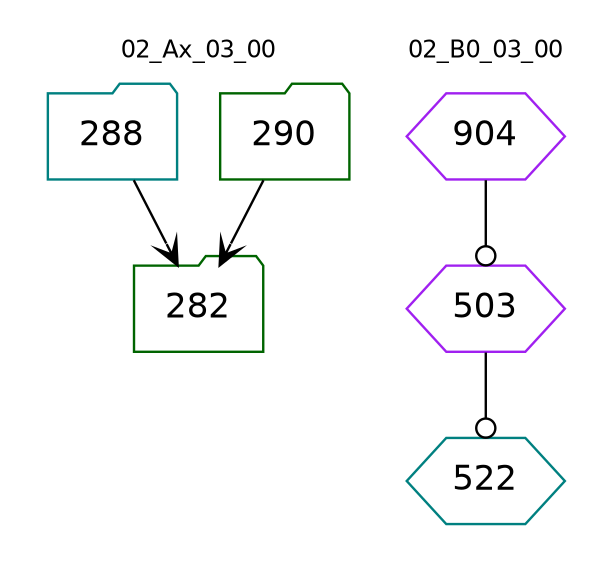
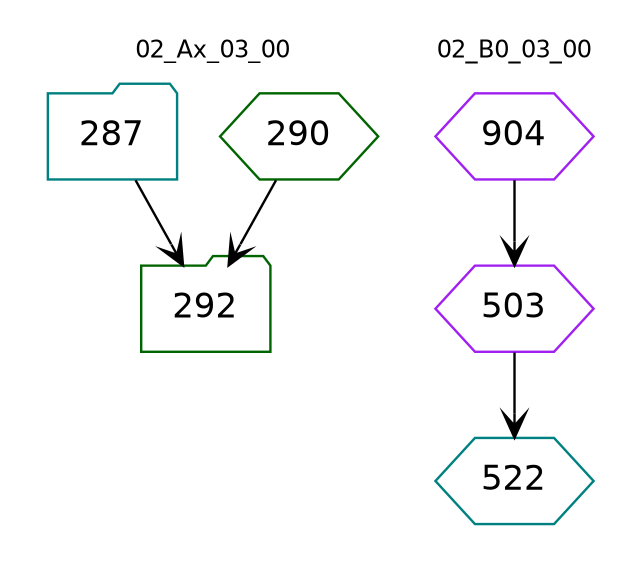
node "288": label "288" -> "287"
node "290": shape folder -> hexagon
edge "904" -> "503": arrowhead odot -> vee
node "282": label "282" -> "292"
edge "503" -> "522": arrowhead odot -> vee
